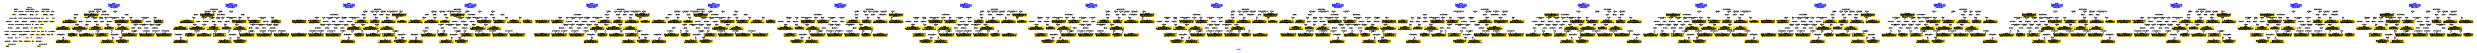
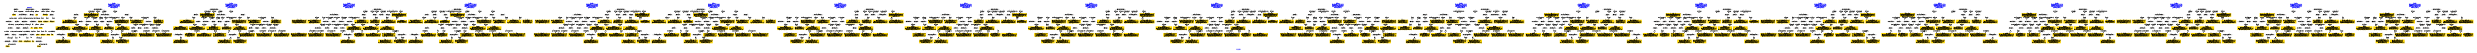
node "credit_line": fillcolor lightgray -> gold
node "E67_Birth1": fillcolor gold -> lightgray
